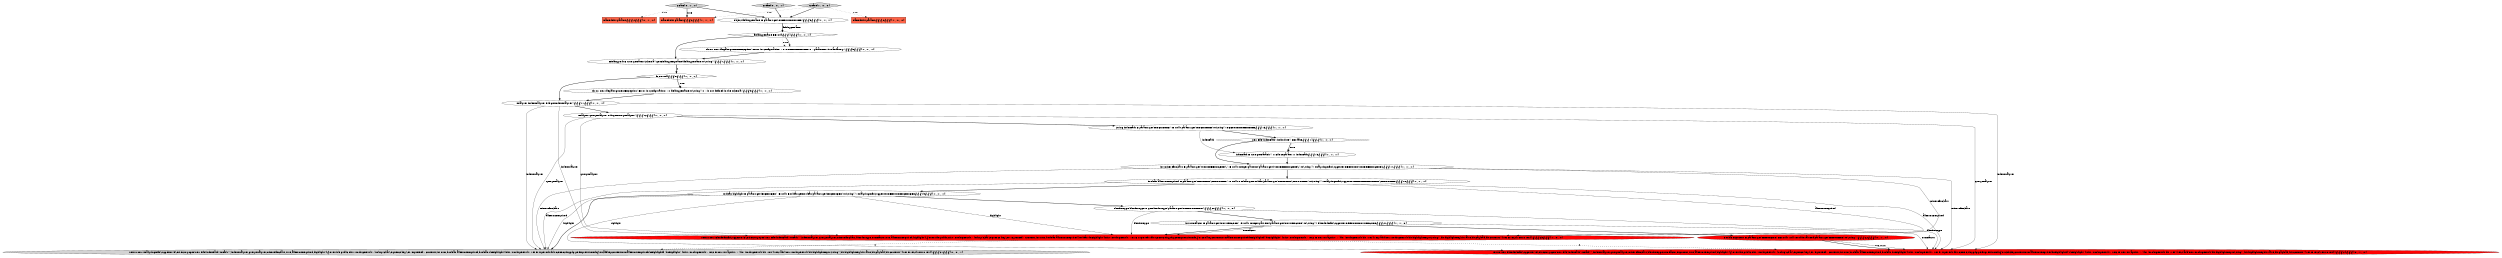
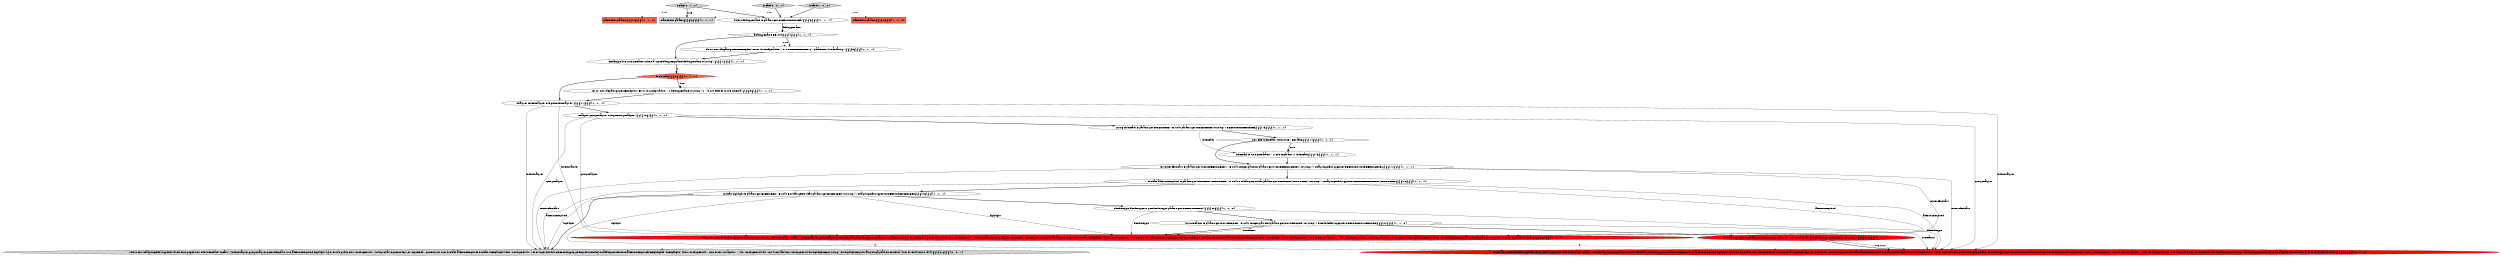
node "NamedList params@@@2@@@['1', '1', '1']": fillcolor tomato -> lightgray
node "ft == null@@@8@@@['1', '1', '1']": fillcolor white -> tomato
